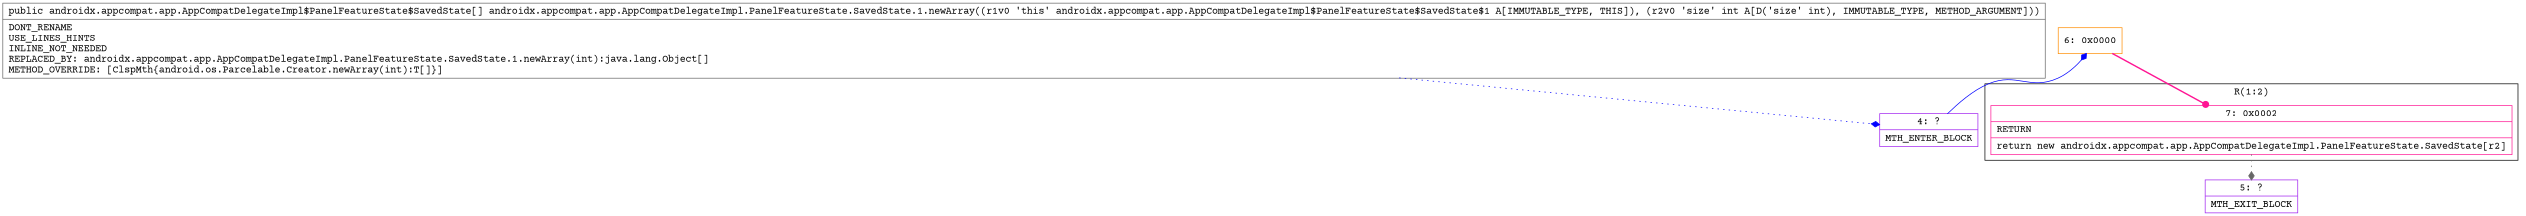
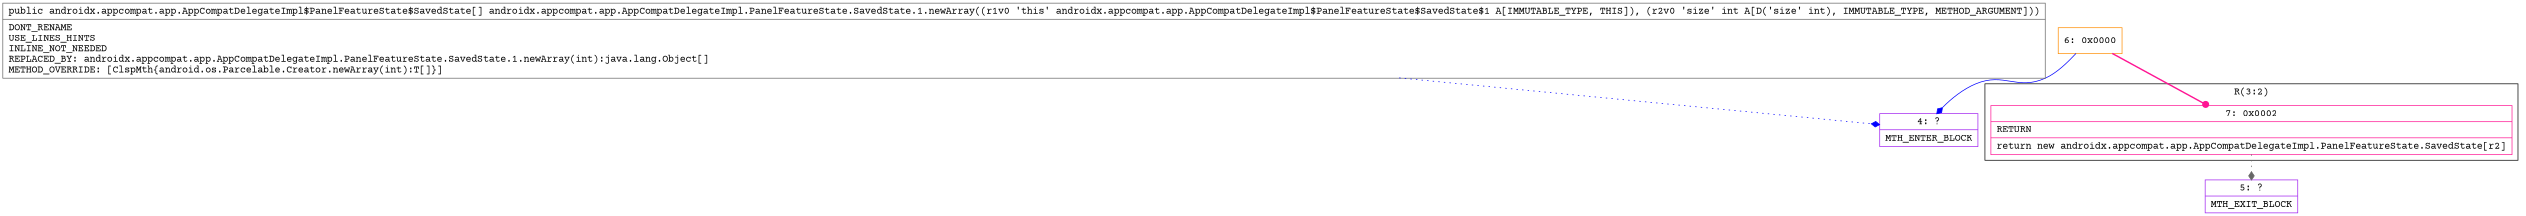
edge "4: ?" -> "6: 0x0000": reversed
cluster "R(1:2)": label "R(1:2)" -> "R(3:2)"
